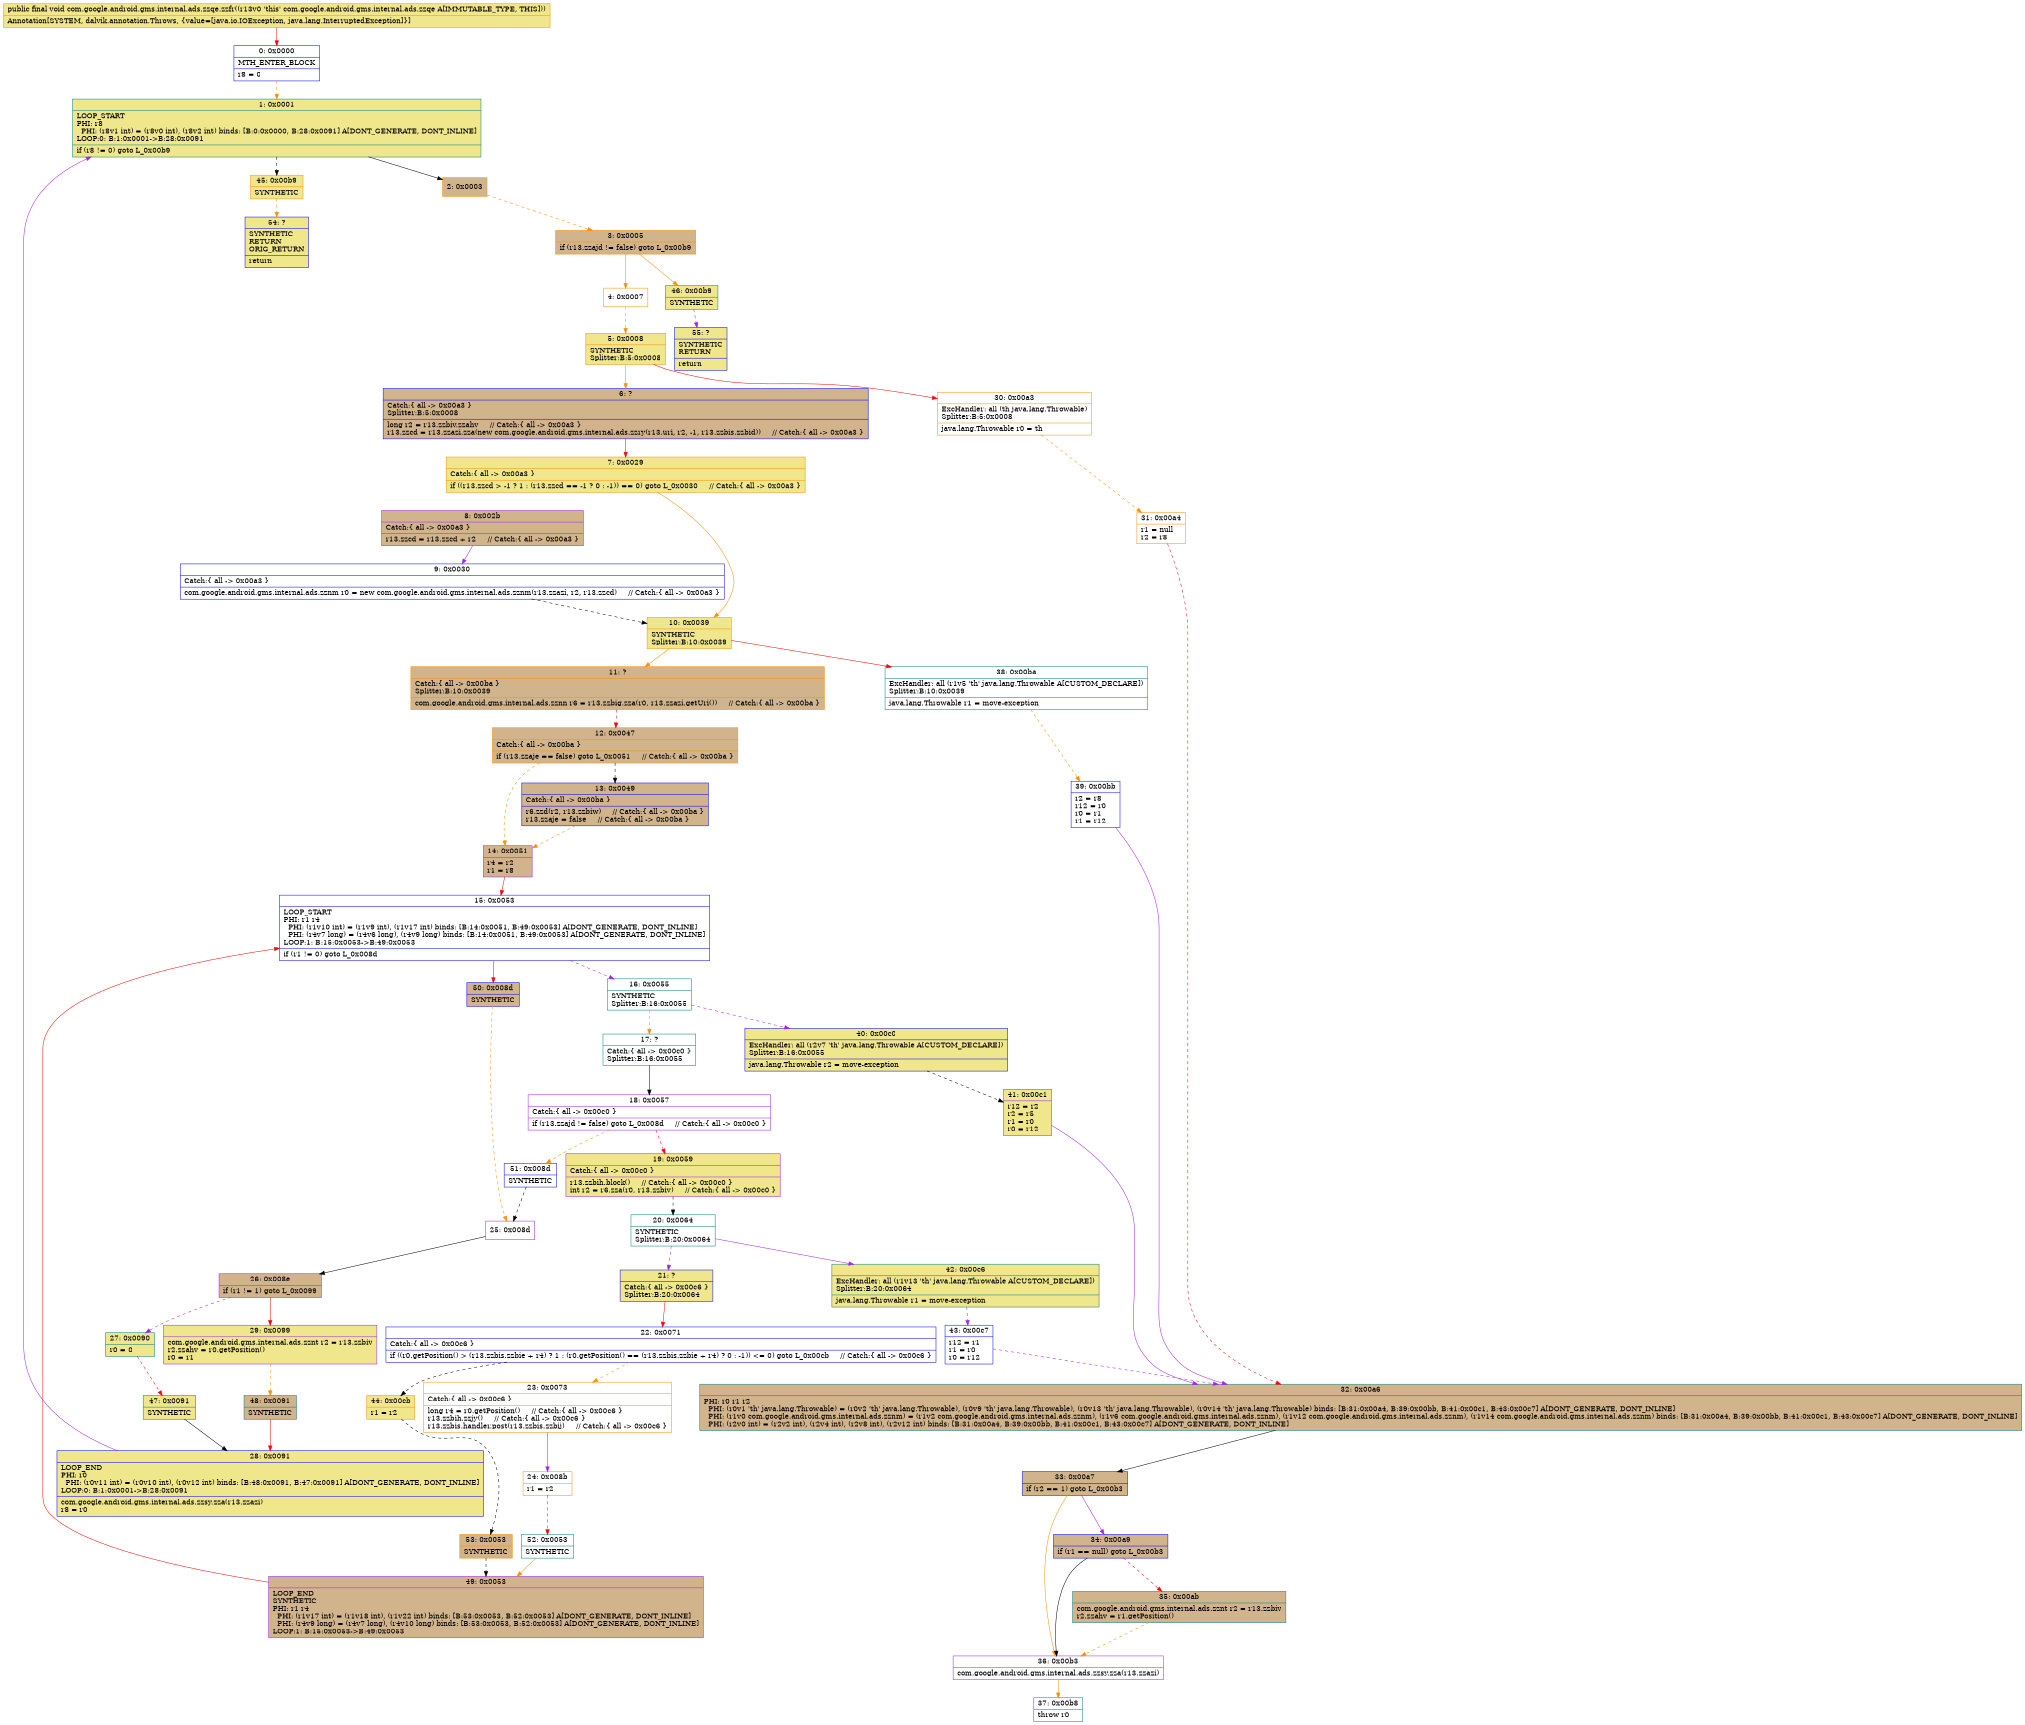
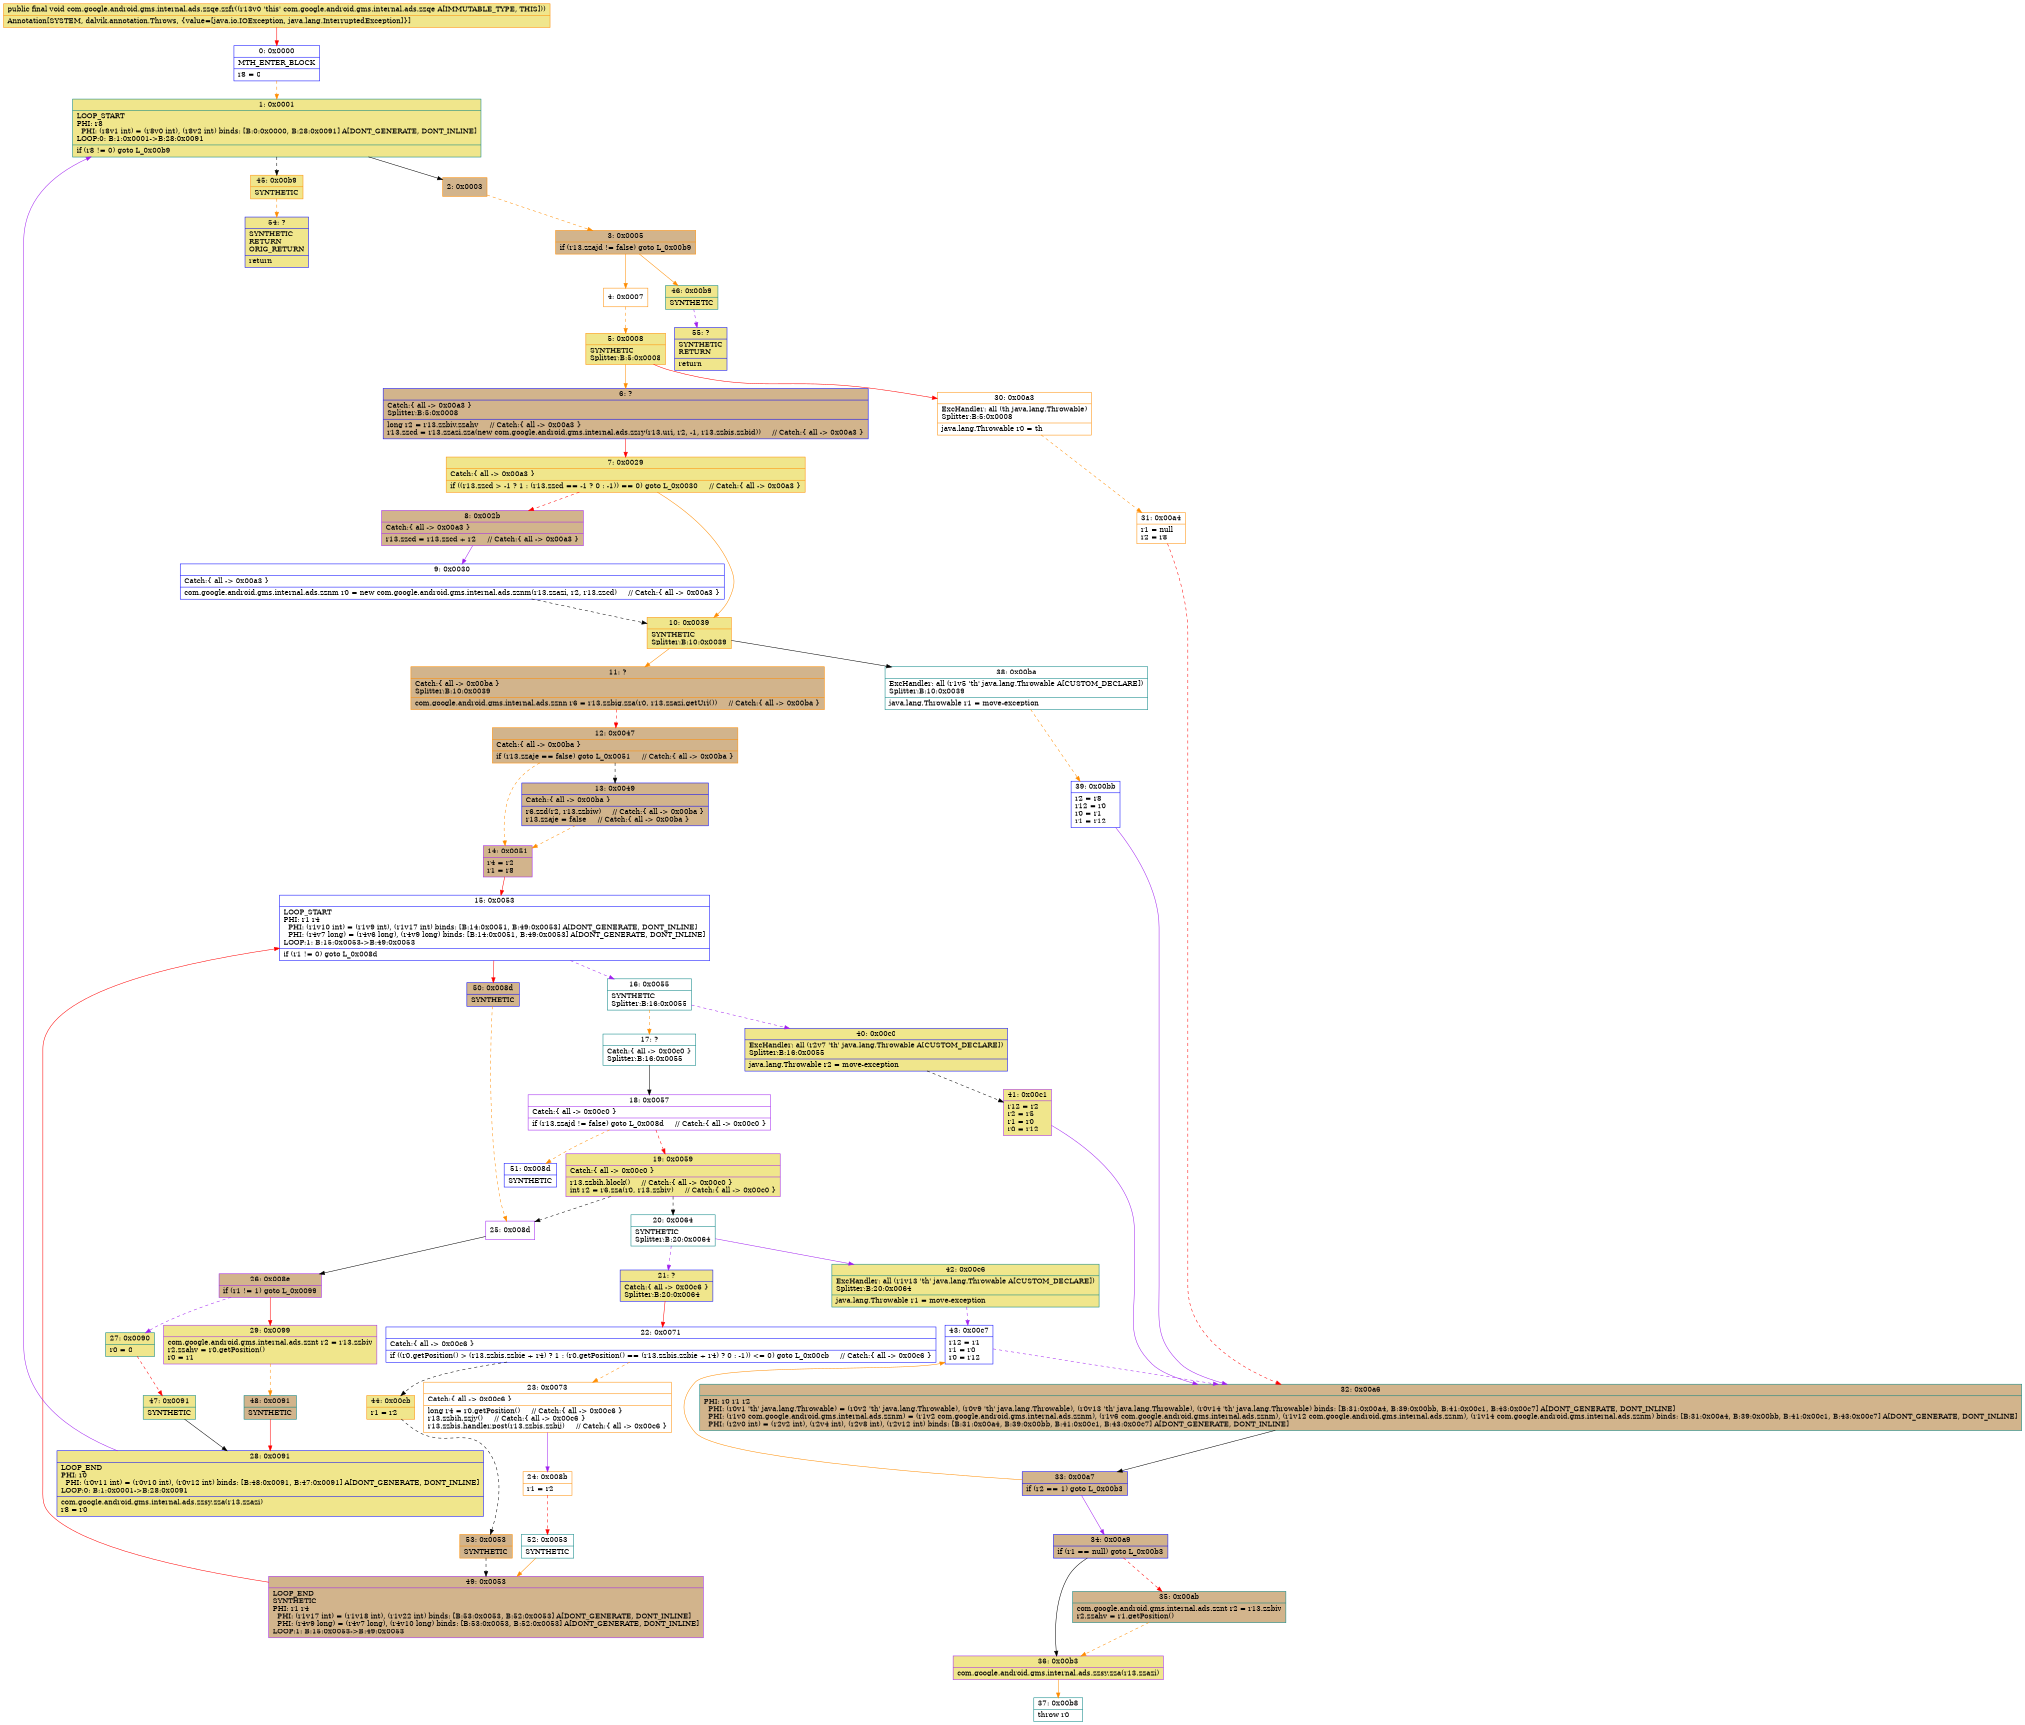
edge "7: 0x0029" -> "8: 0x002b": added
edge "10: 0x0039" -> "38: 0x00ba": color red -> black
edge "51: 0x008d" -> "25: 0x008d": now "19: 0x0059" -> "25: 0x008d"
edge "33: 0x00a7" -> "36: 0x00b3": now "33: 0x00a7" -> "43: 0x00c7"
node "36: 0x00b3": fillcolor white -> khaki
